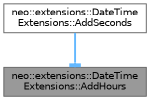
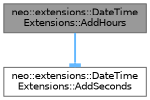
edge "neo::extensions::DateTime Extensions::AddSeconds" -> "neo::extensions::DateTime Extensions::AddHours": reversed
